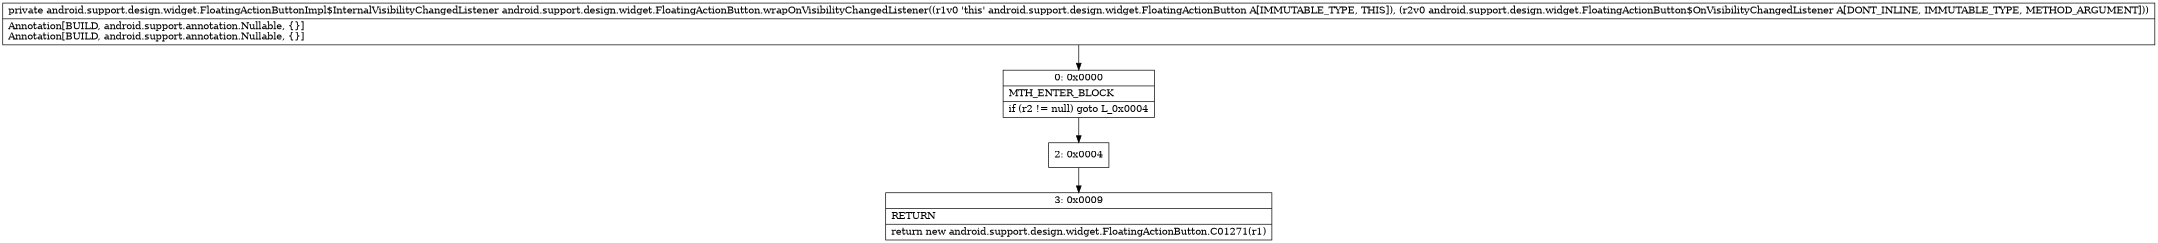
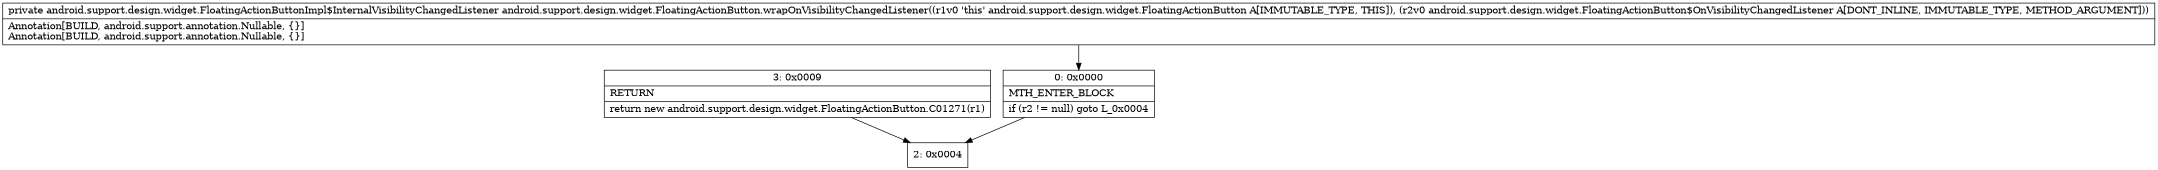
edge "2: 0x0004" -> "3: 0x0009": reversed
